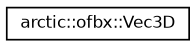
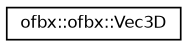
node "arctic::ofbx::Vec3D": label "arctic::ofbx::Vec3D" -> "ofbx::ofbx::Vec3D"
